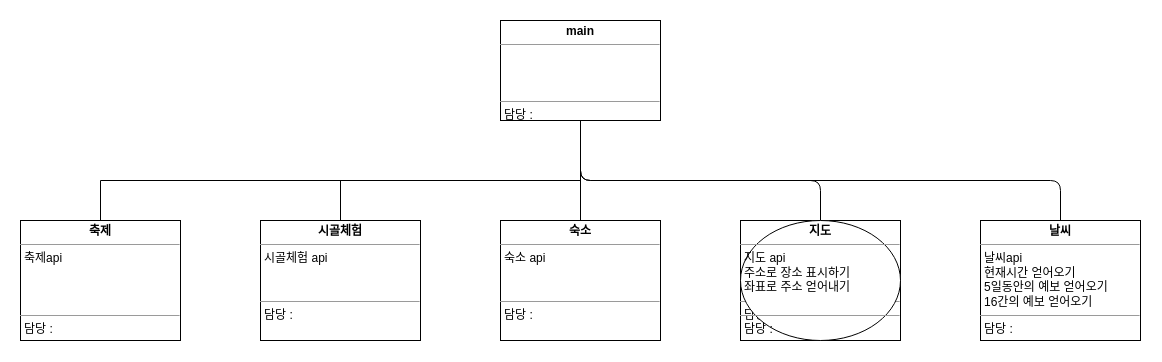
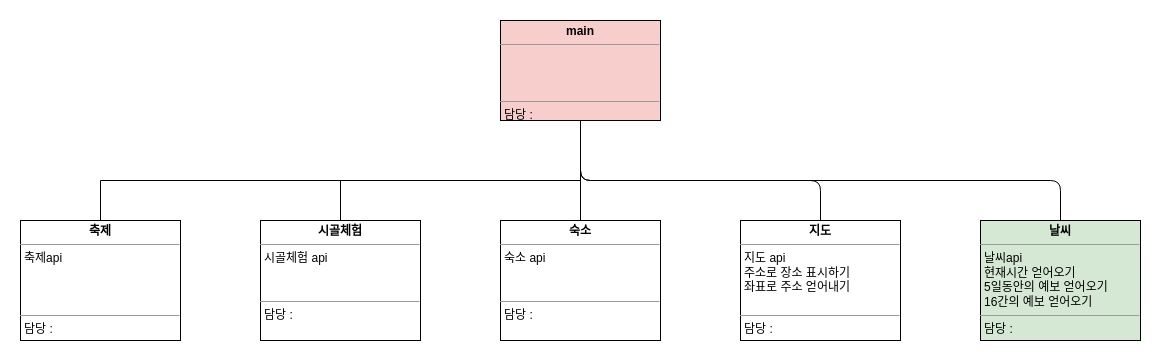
node "main 담당 :": fillcolor #ffffff -> #f8cecc
node "지도 지도 api 주소로 장소 표시하기 좌표로 주소 얻어내기 담당 :": shape ellipse -> rectangle
node "날씨 날씨api 현재시간 얻어오기 5일동안의 예보 얻어오기 16간의 예보 얻어오기 담당 :": fillcolor #ffffff -> #d5e8d4
